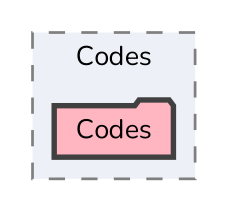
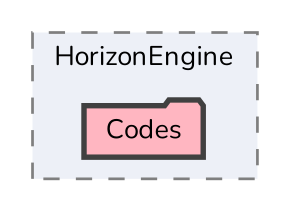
cluster "Codes": label "Codes" -> "HorizonEngine"
